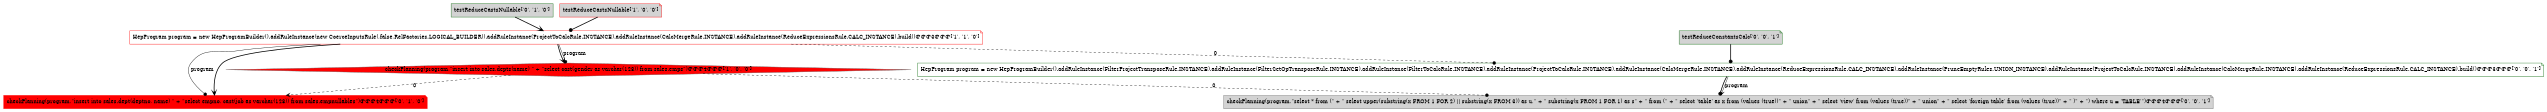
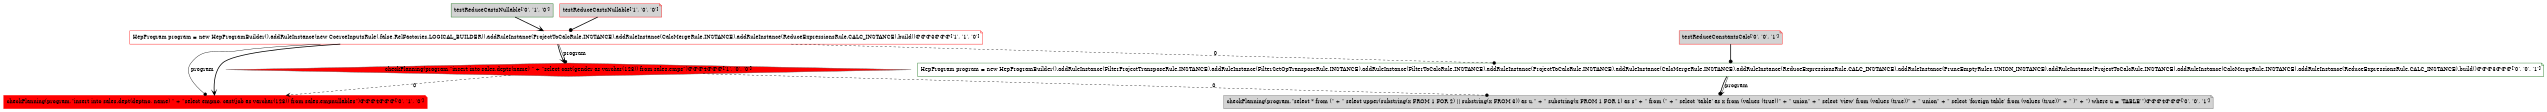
node "testReduceConstantsCalc['0', '0', '1']": color darkgreen -> red
